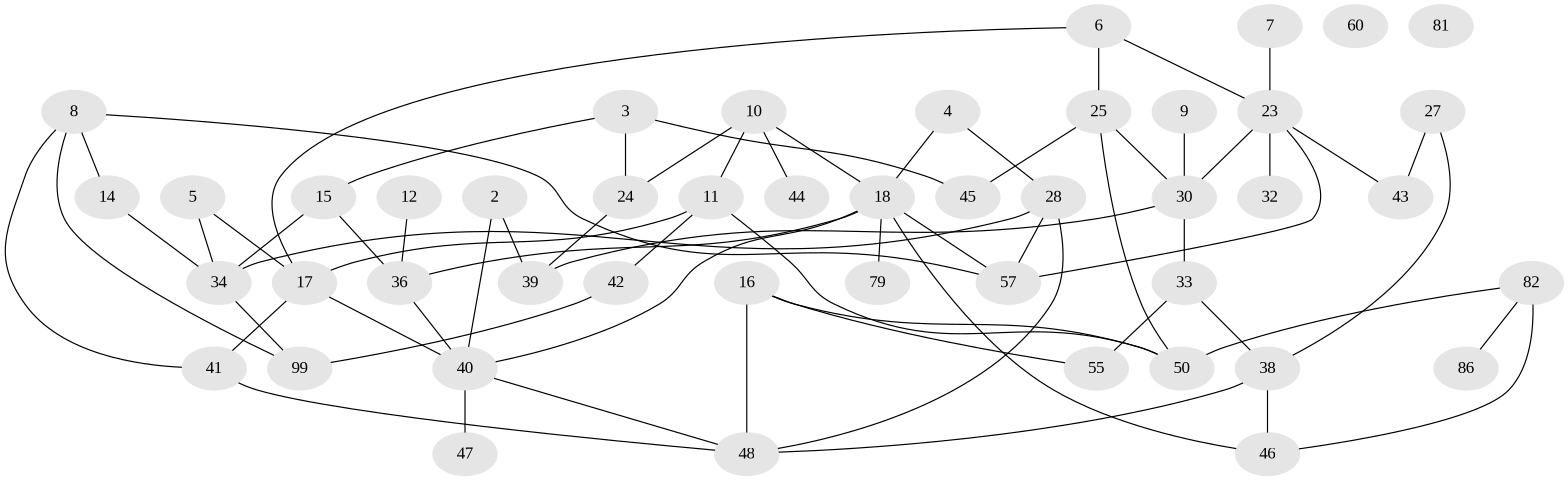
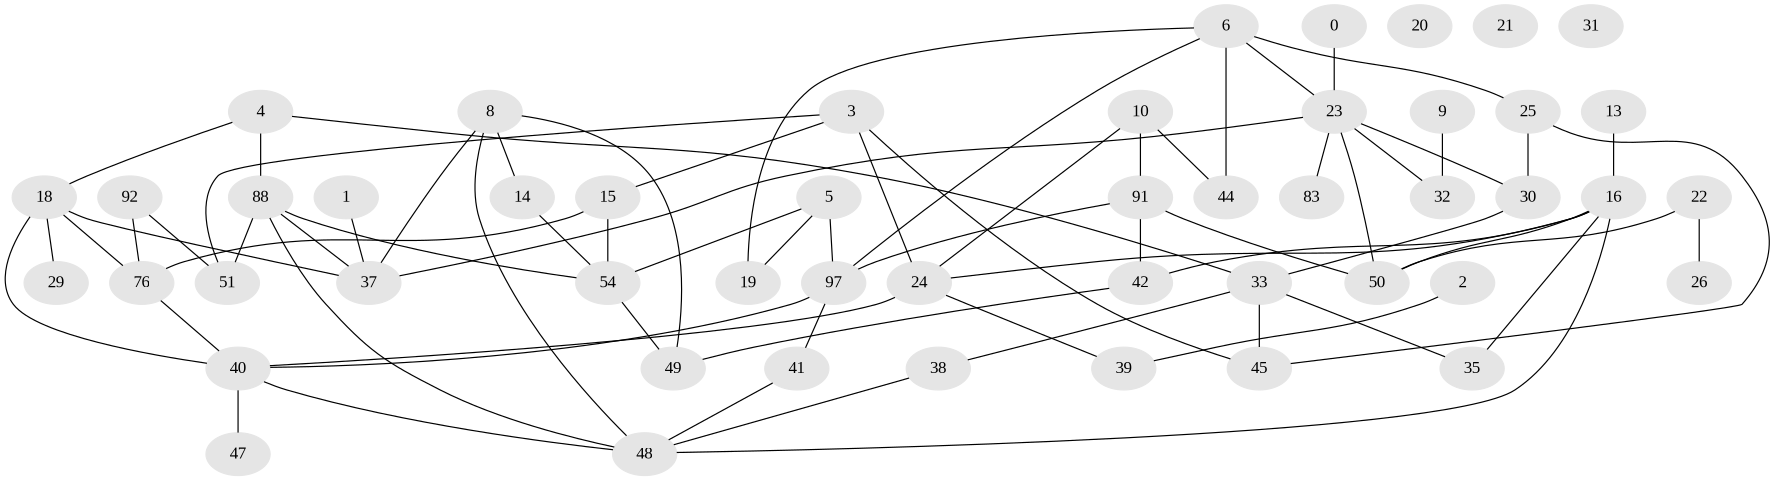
node "7": label "7" -> "0"
node "60": label "60" -> "20"
node "81": label "81" -> "31"
node "21": added
edge "6" -- "44": added
node "27": removed
node "13": added
edge "9" -- "30": now "9" -- "32"
edge "10" -- "18": removed
edge "4" -- "33": added
node "1": added
node "12": label "12" -> "92"
node "11": label "11" -> "91"
node "28": label "28" -> "88"
node "43": label "43" -> "83"
edge "30" -- "39": removed
edge "25" -- "50": now "23" -- "50"
edge "16" -- "42": added
edge "16" -- "24": added
node "34": label "34" -> "54"
node "51": added
node "17": label "17" -> "97"
node "36": label "36" -> "76"
edge "2" -- "40": now "24" -- "40"
node "19": added
node "79": label "79" -> "29"
node "57": label "57" -> "37"
node "82": label "82" -> "22"
edge "8" -- "41": now "8" -- "48"
edge "33" -- "45": added
node "99": label "99" -> "49"
node "55": label "55" -> "35"
node "86": label "86" -> "26"
node "46": removed
